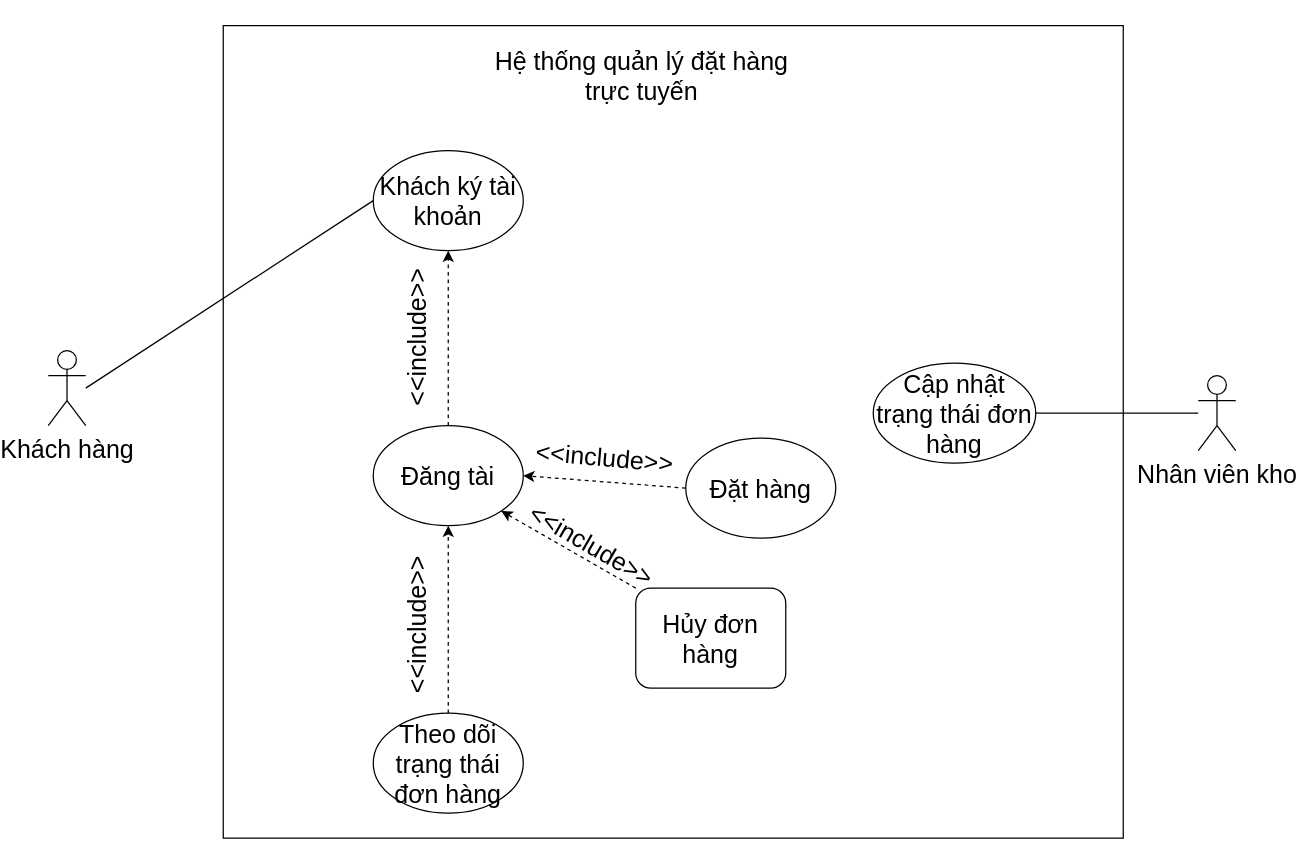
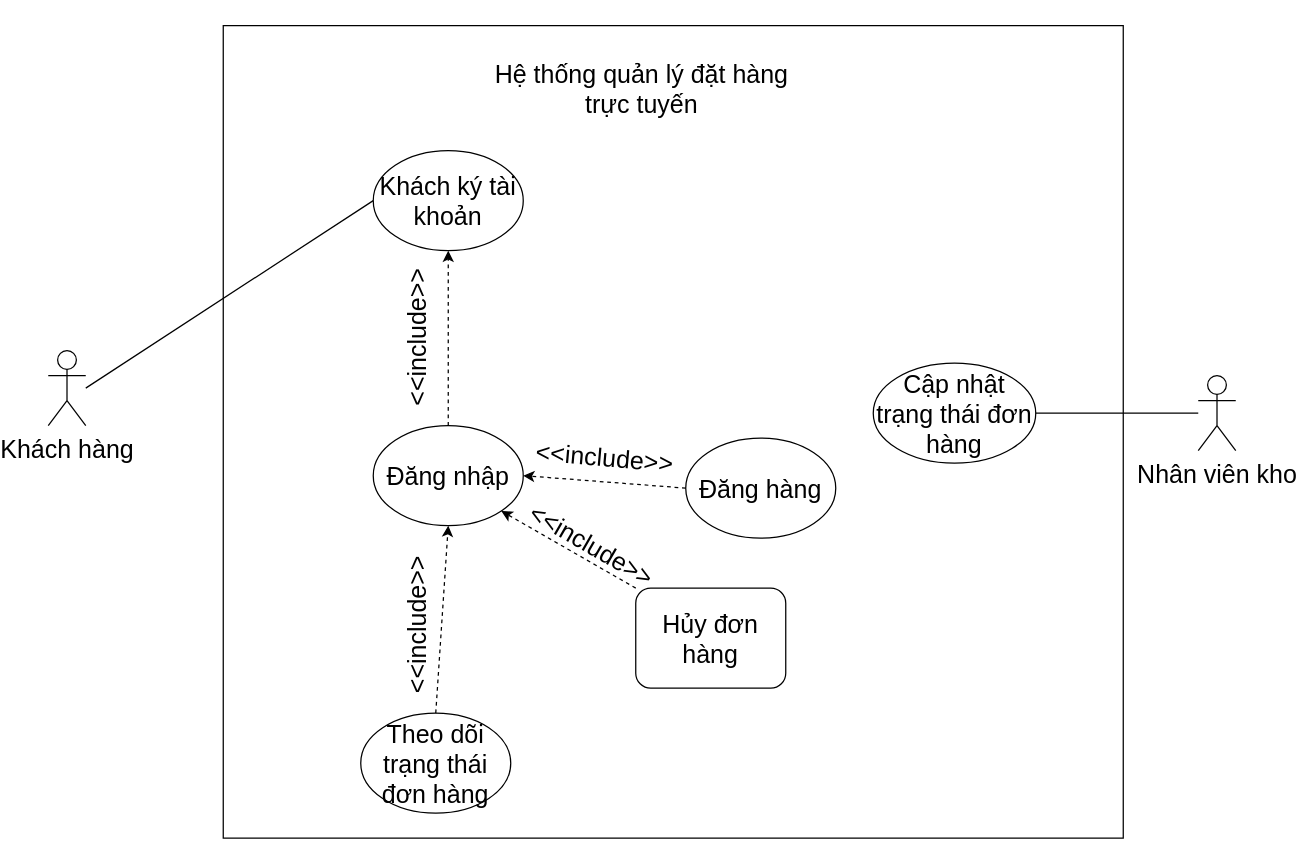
node "Hệ thống quản lý đặt hàng trực tuyến": moved (642, 76) -> (642, 88)
node "Đăng tài": label "Đăng tài" -> "Đăng nhập"
node "Đặt hàng": label "Đặt hàng" -> "Đăng hàng"
node "Theo dõi trạng thái đơn hàng": moved (448, 763) -> (436, 763)
